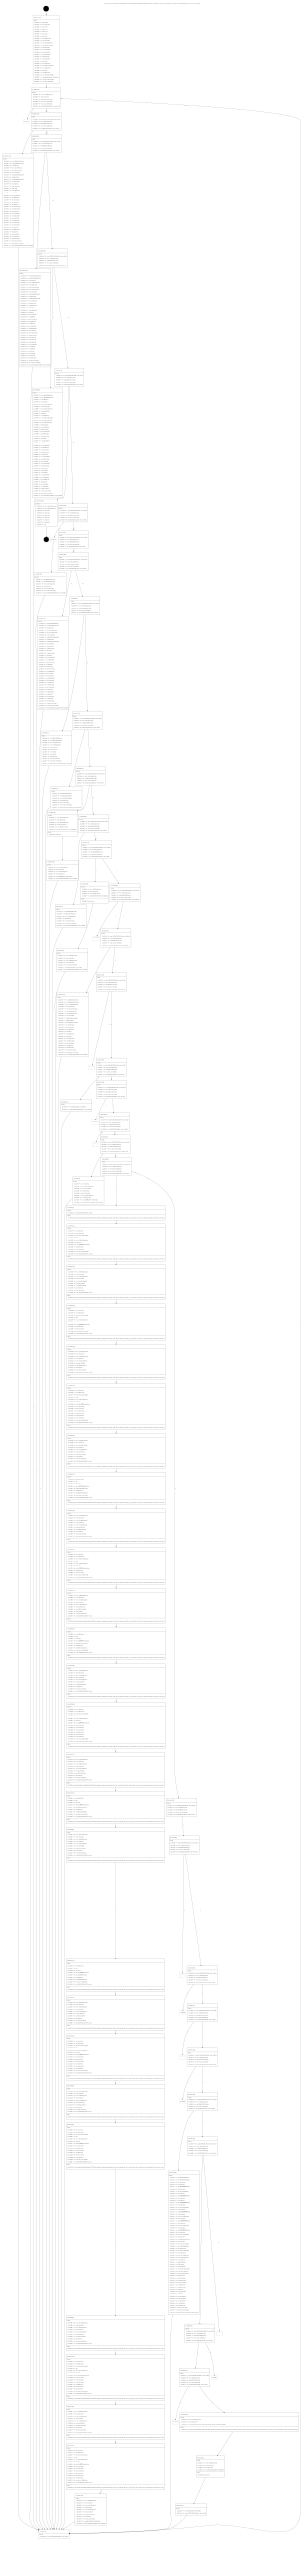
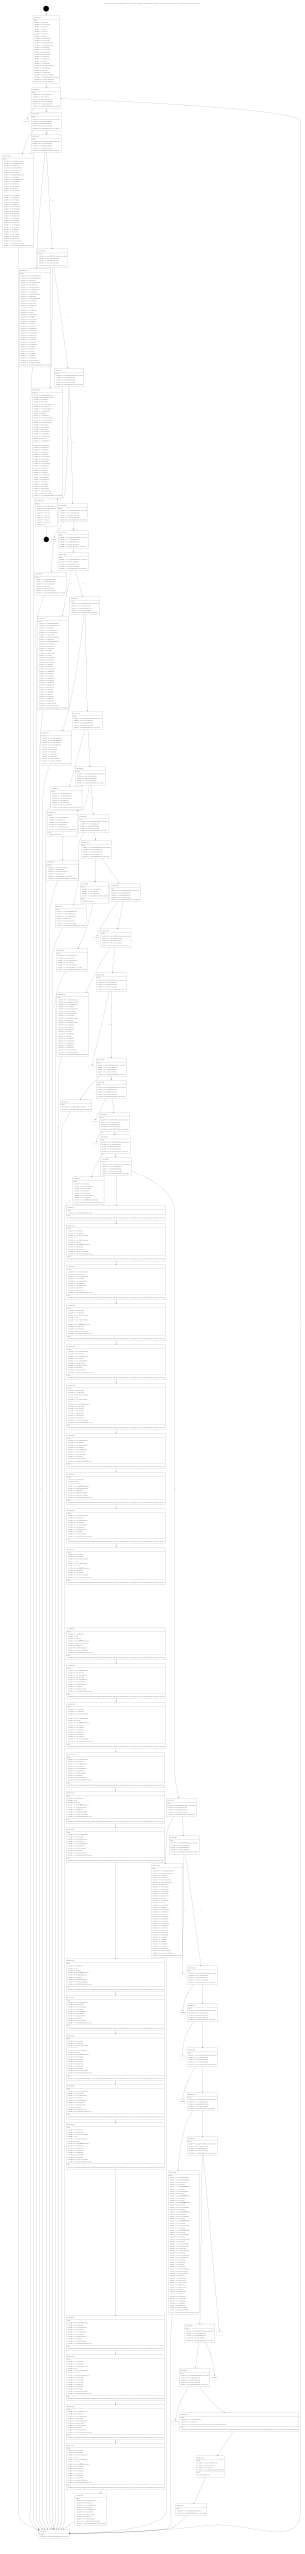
node "0x402192 [38]": removed
node "0x4025c0 [134]": added
